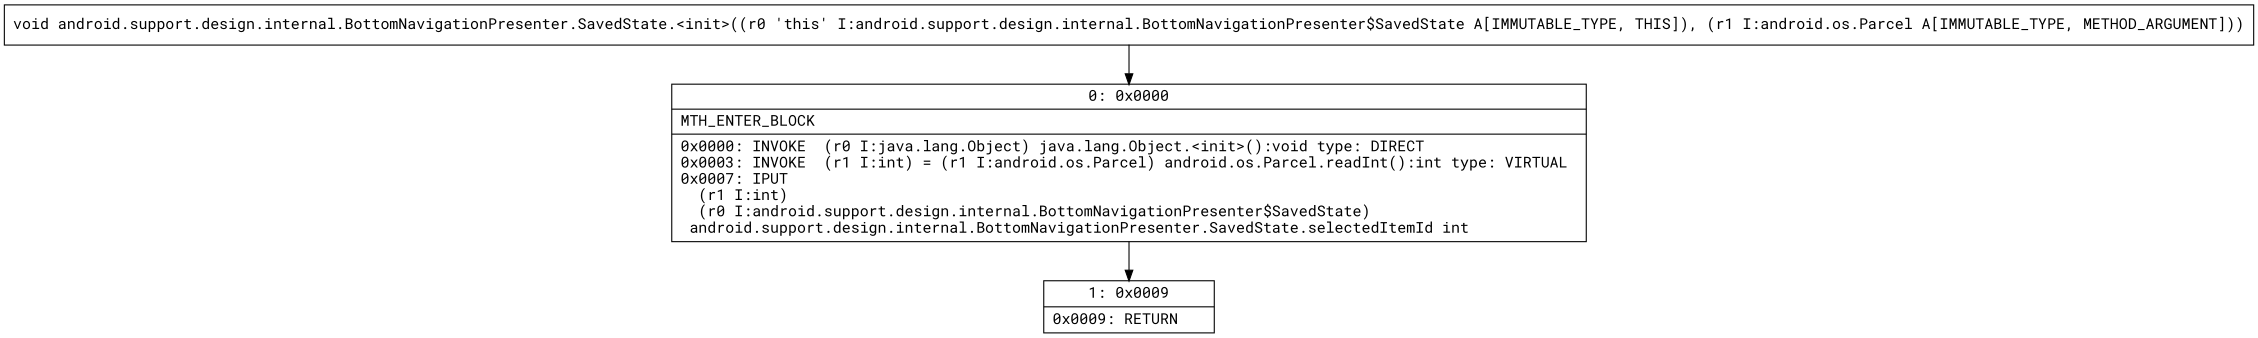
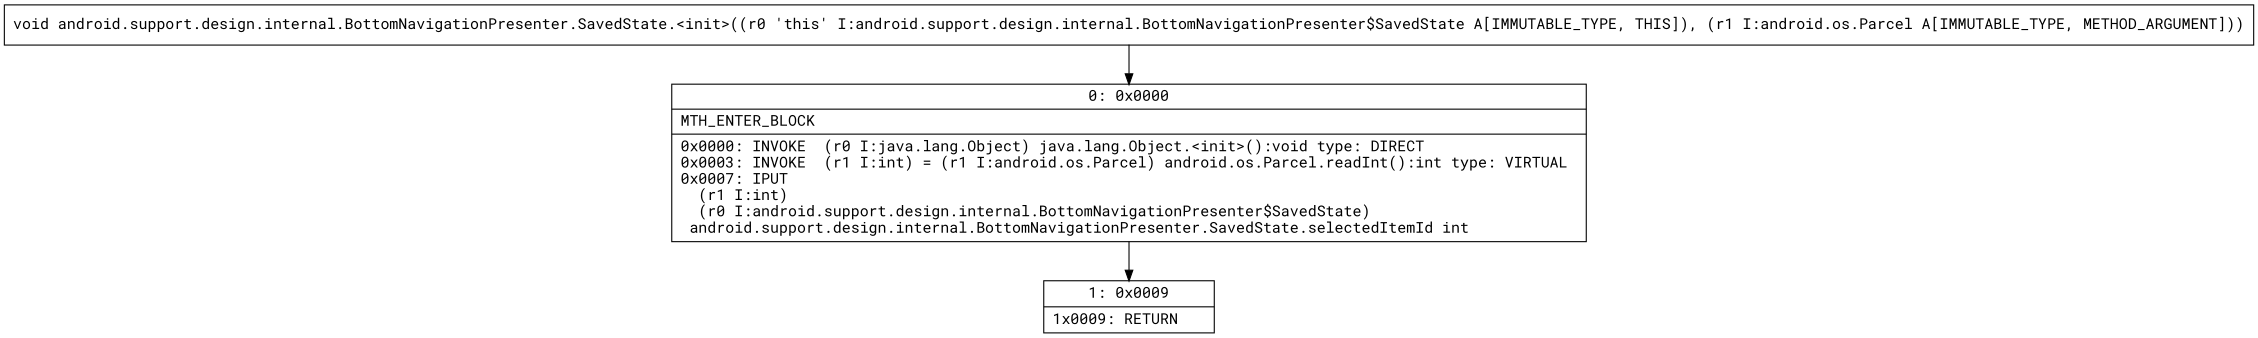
node "1: 0x0009": text "0x0009: RETURN" -> "1x0009: RETURN"
